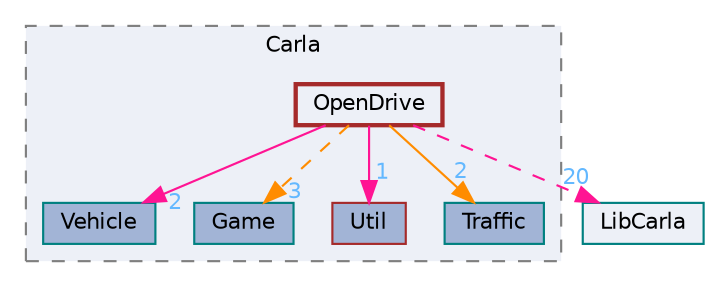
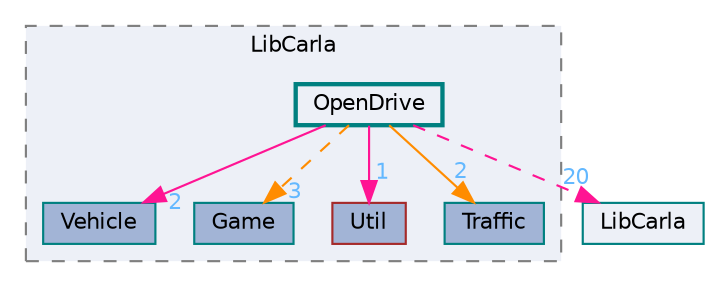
cluster "Carla": label "Carla" -> "LibCarla"
node "OpenDrive": color brown -> teal
